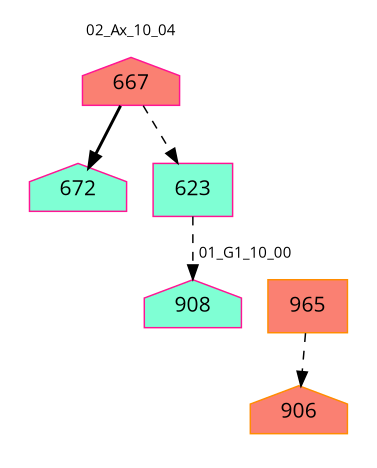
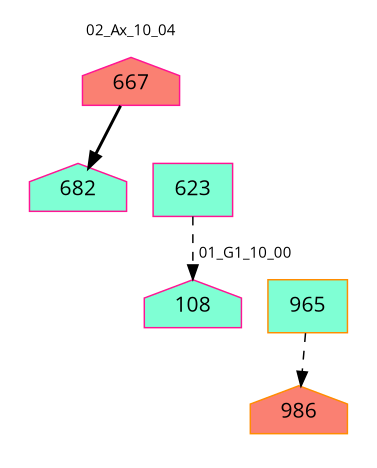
edge "667" -> "623": removed
node "672": label "672" -> "682"
node "908": label "908" -> "108"
node "965": fillcolor salmon -> aquamarine
node "906": label "906" -> "986"
